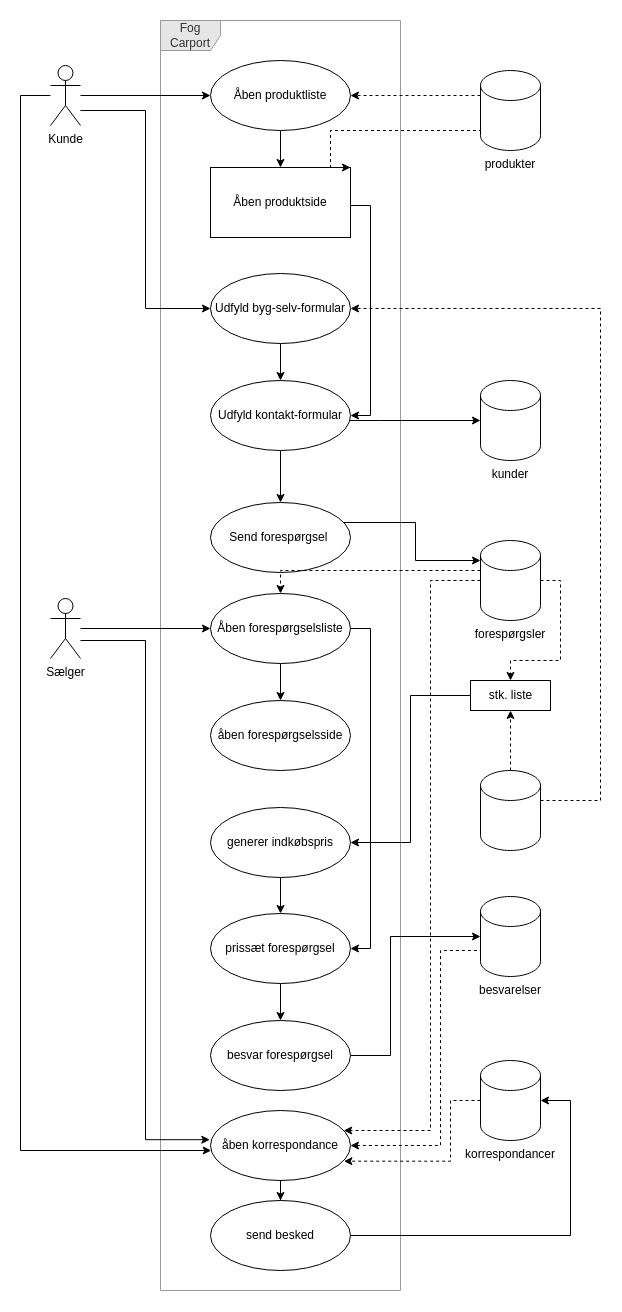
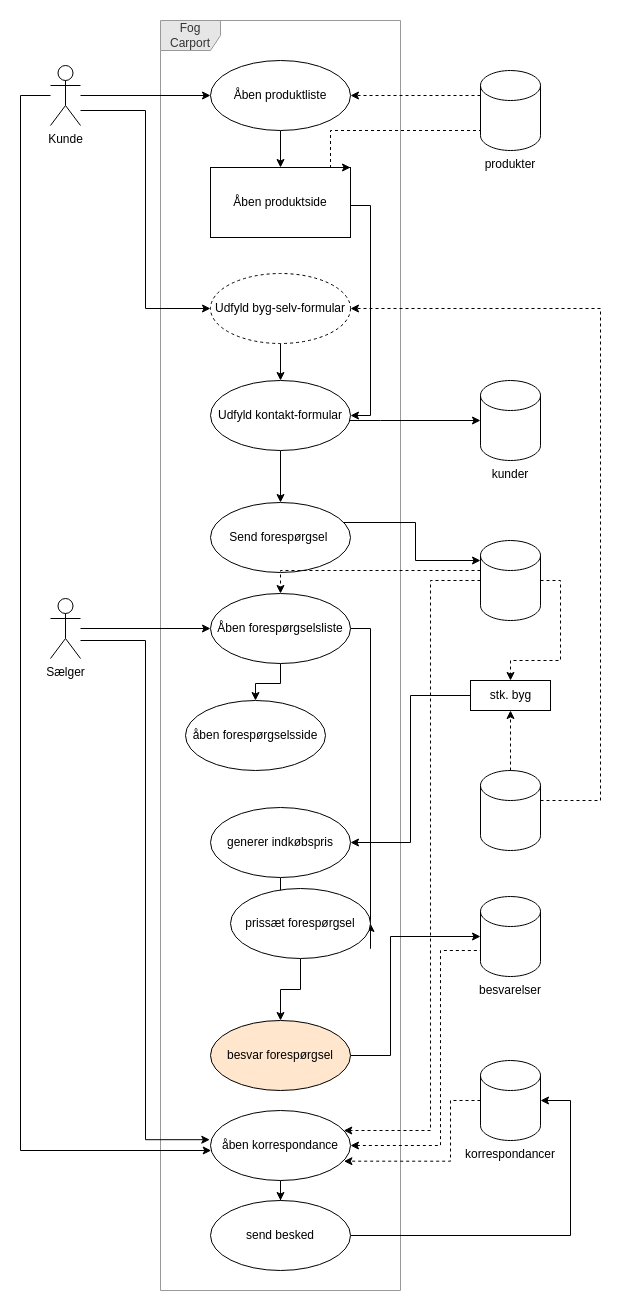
node "Udfyld byg-selv-formular": style solid -> dashed
node "forespørgsler": removed
node "stk. liste": label "stk. liste" -> "stk. byg"
node "åben forespørgselsside": moved (281, 736) -> (256, 736)
node "prissæt forespørgsel": moved (281, 949) -> (301, 924)
node "besvar forespørgsel": fillcolor #ffffff -> #ffe6cc
